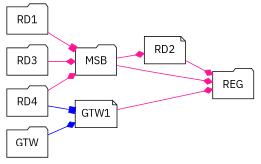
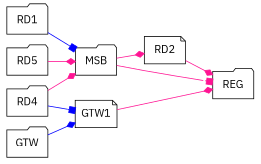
edge "RD1" -> "MSB": color deeppink -> blue
node "RD3": label "RD3" -> "RD5"
edge "MSB" -> "REG": arrowhead diamond -> box
